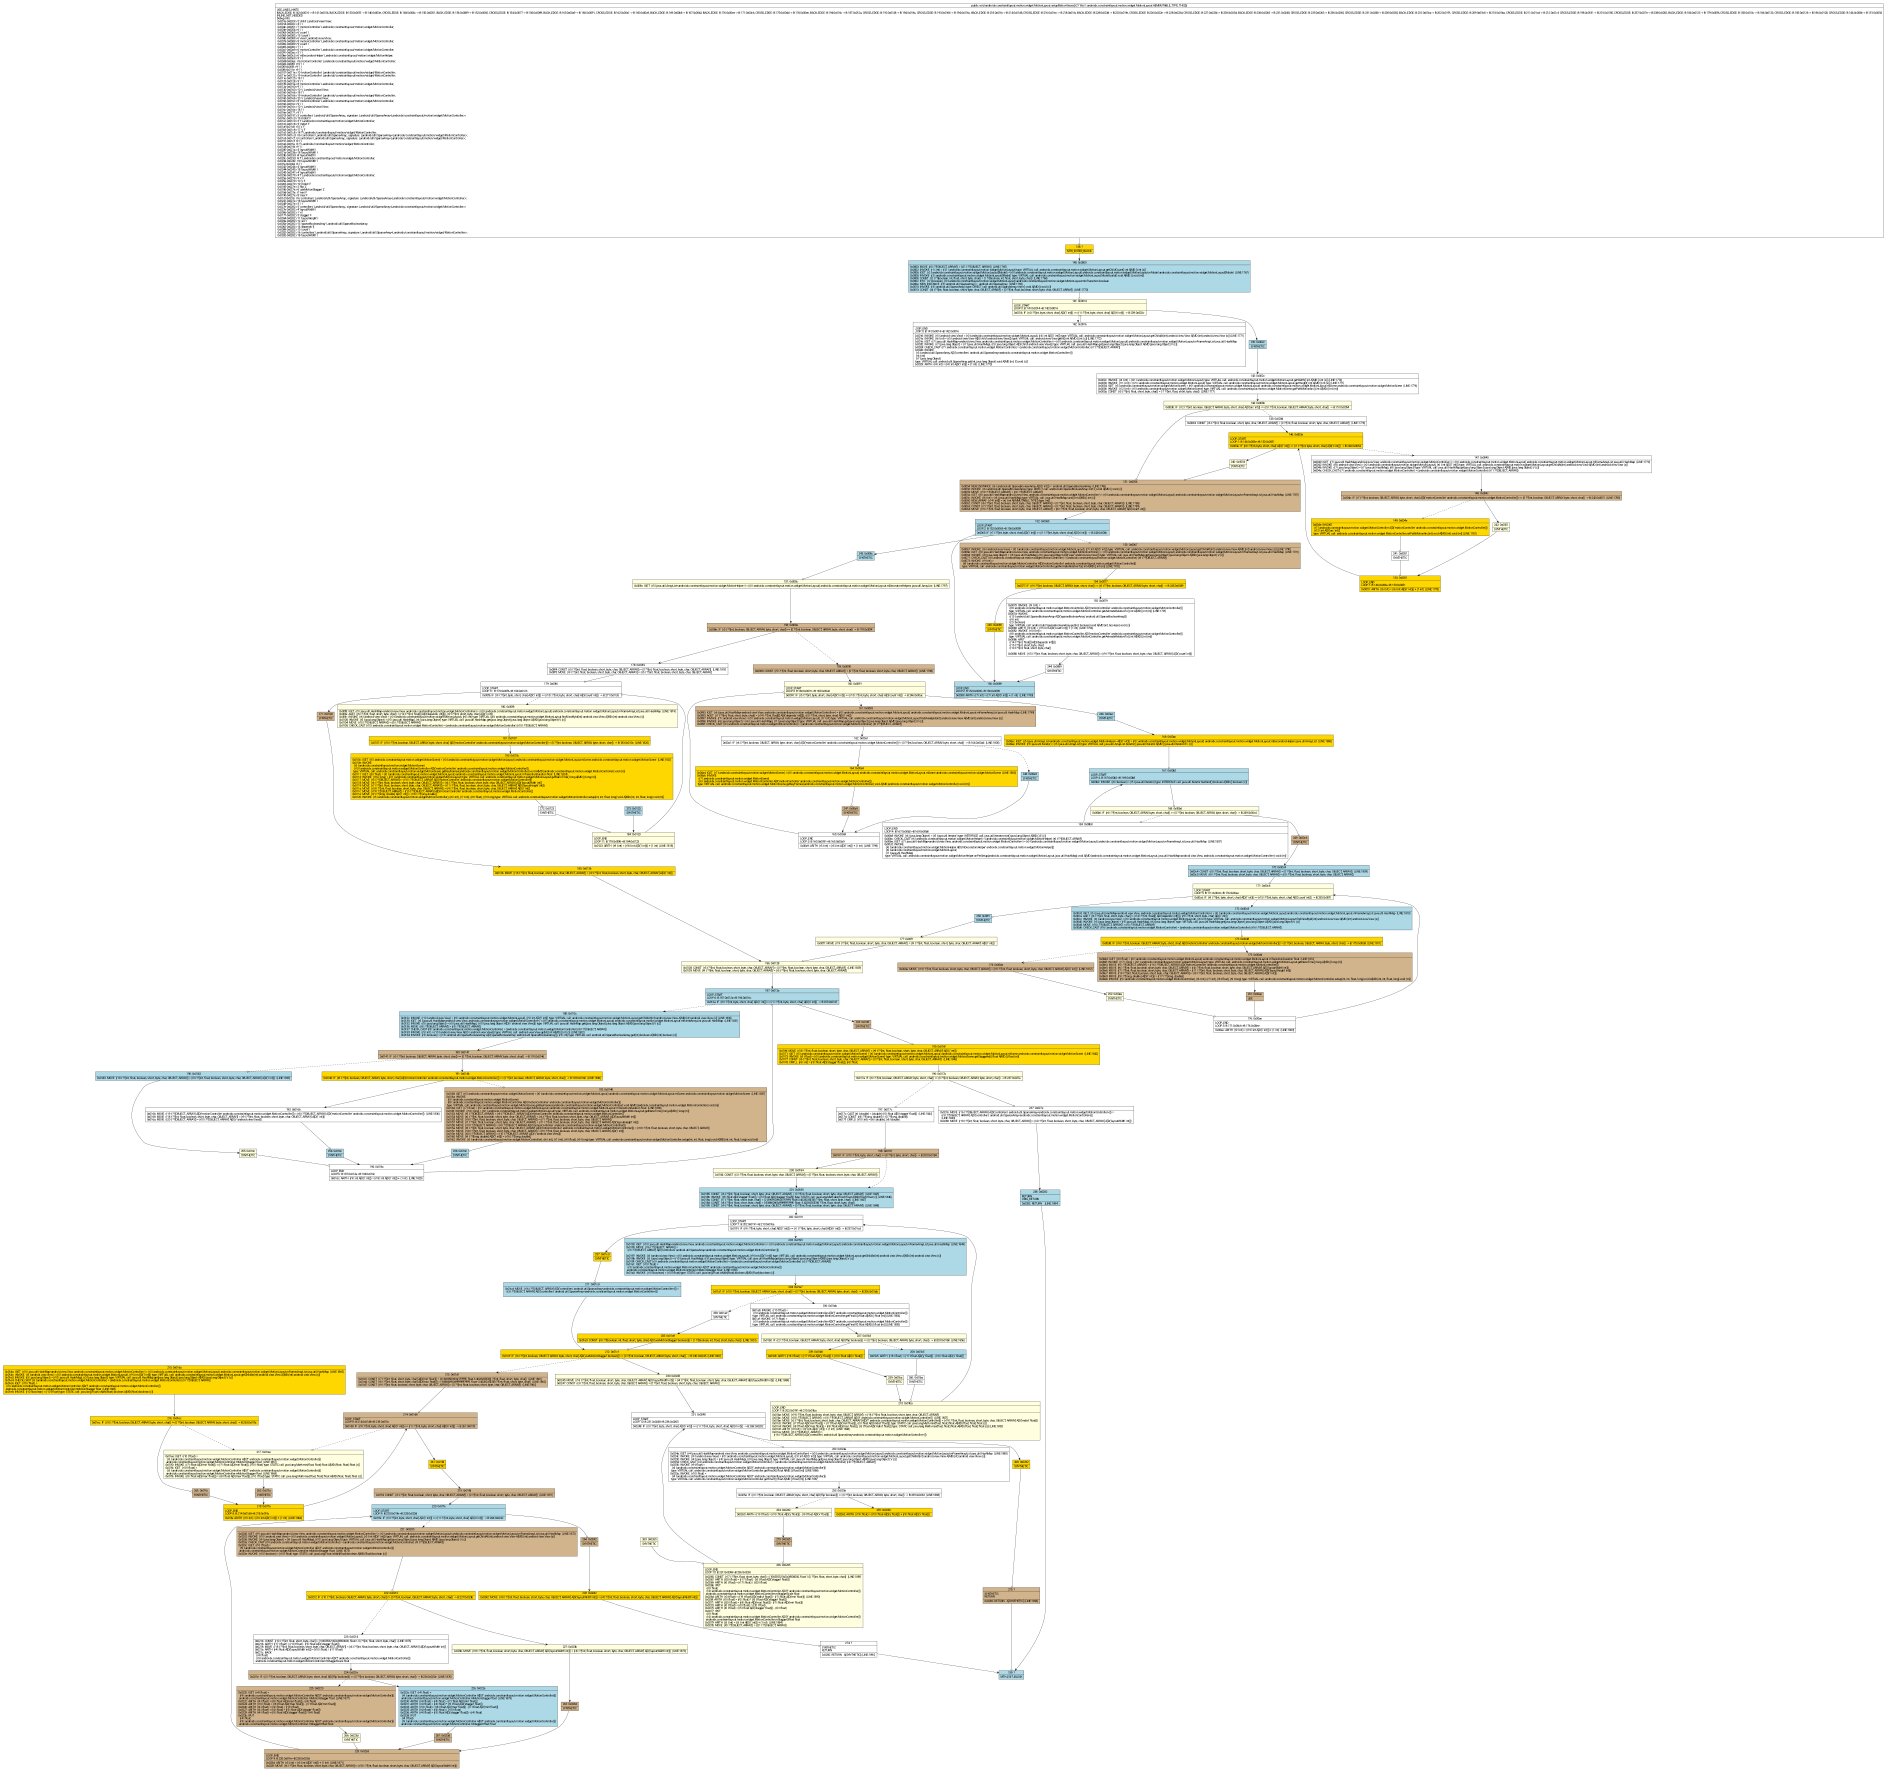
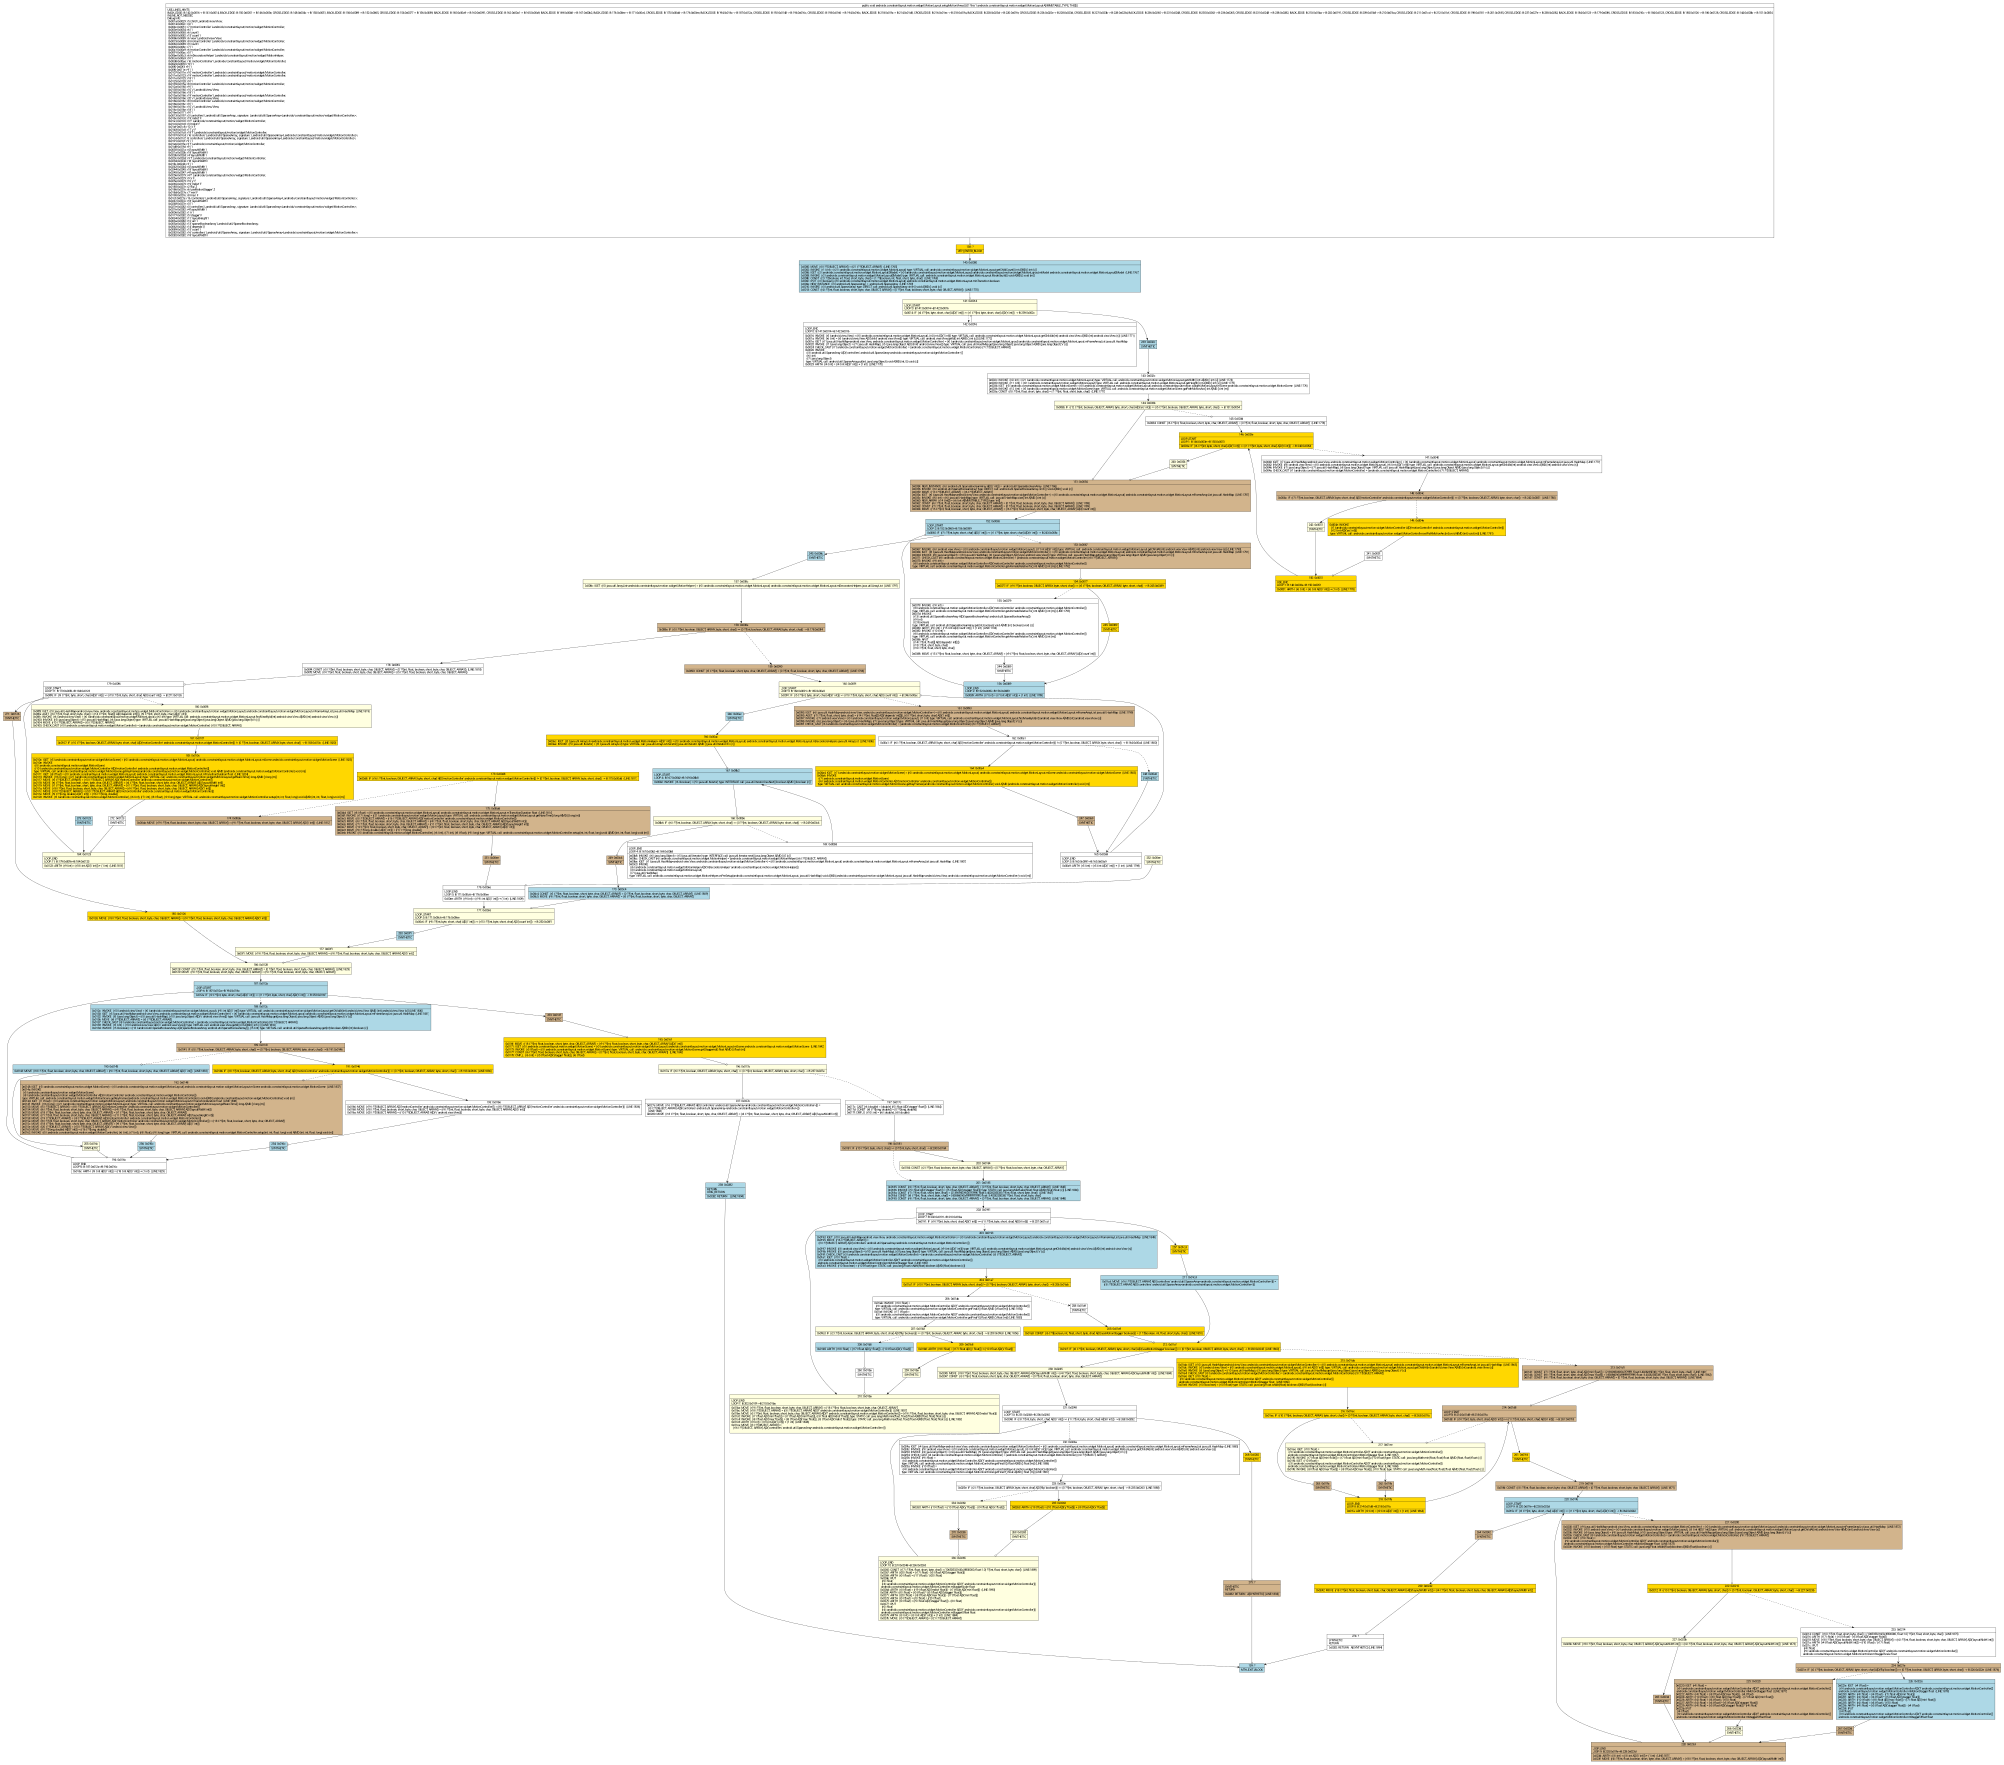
node "150: 0x0051": text "LOOP_END" -> "USE_END"
node "172: 0x00c8": removed
edge "174: 0x00da" -> "252: 0x00ee": removed
node "251: 0x00ee": text "USE" -> "SYNTHETIC"
edge "210: 0x01ba" -> "202: 0x0191": reversed
edge "235: 0x0263" -> "269: 0x0265": added
node "223: 0x0214": text "0x021c: BACK" -> "0x021c: IPUT"
